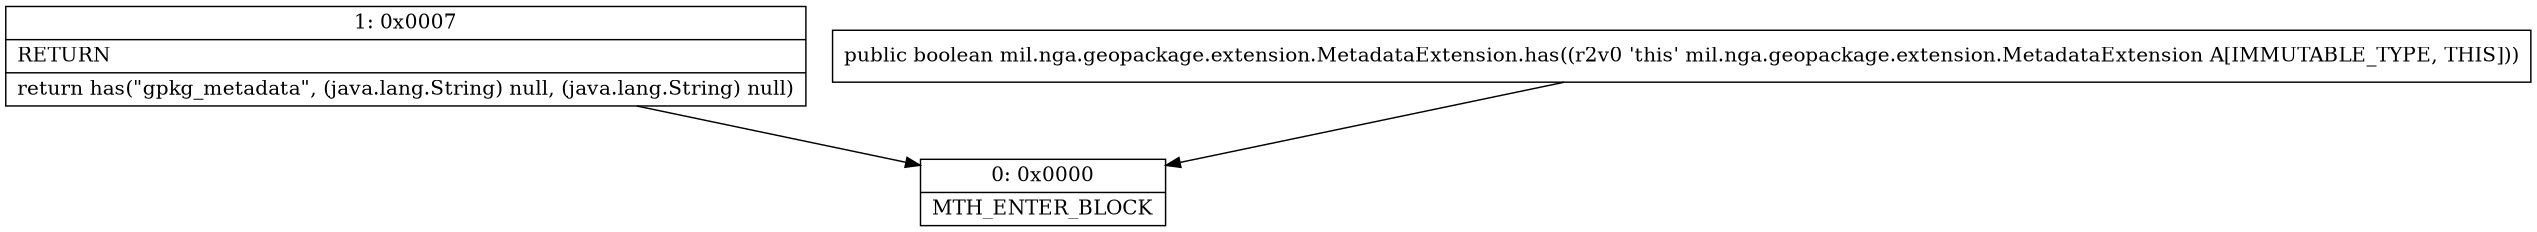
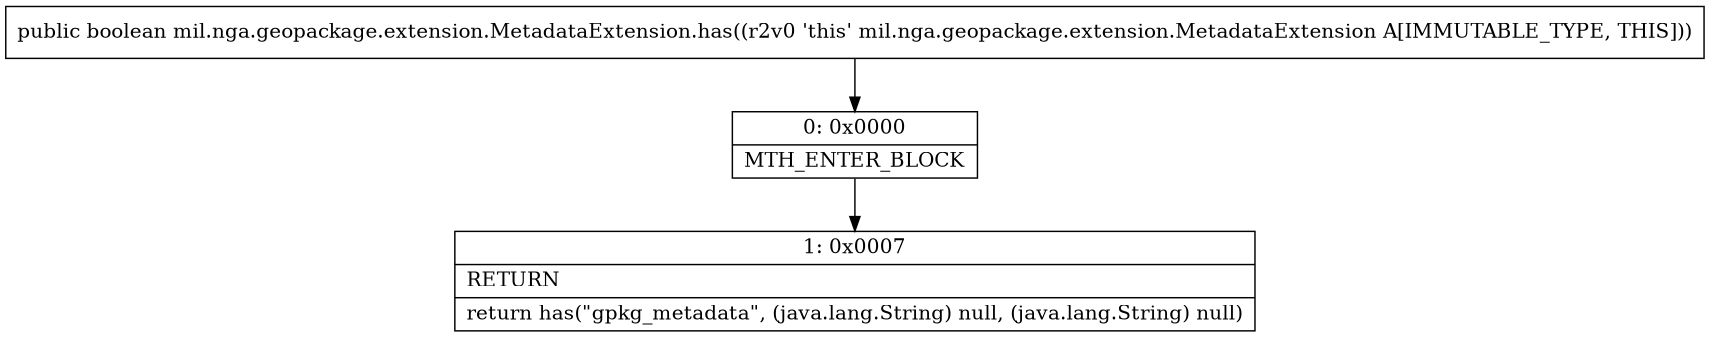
edge "1: 0x0007" -> "0: 0x0000": reversed
